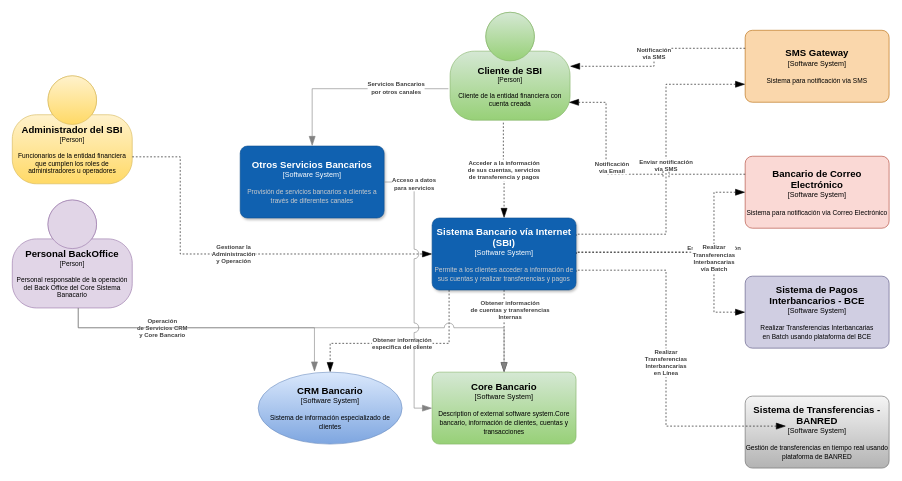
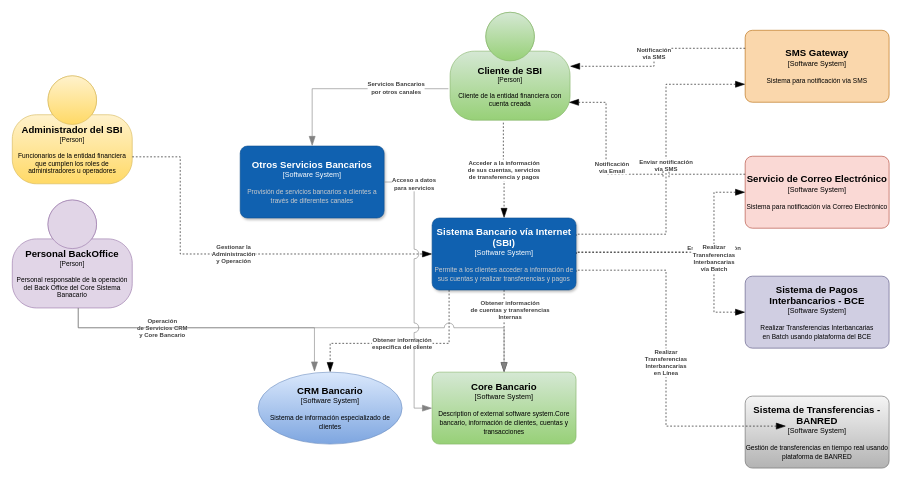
node "Bancario de Correo Electrónico [Software System] Sistema para notificación vía Correo Electrónico": label "Bancario de Correo Electrónico [Software System] Sistema para notificación vía Correo Electrónico" -> "Servicio de Correo Electrónico [Software System] Sistema para notificación vía Correo Electrónico"
